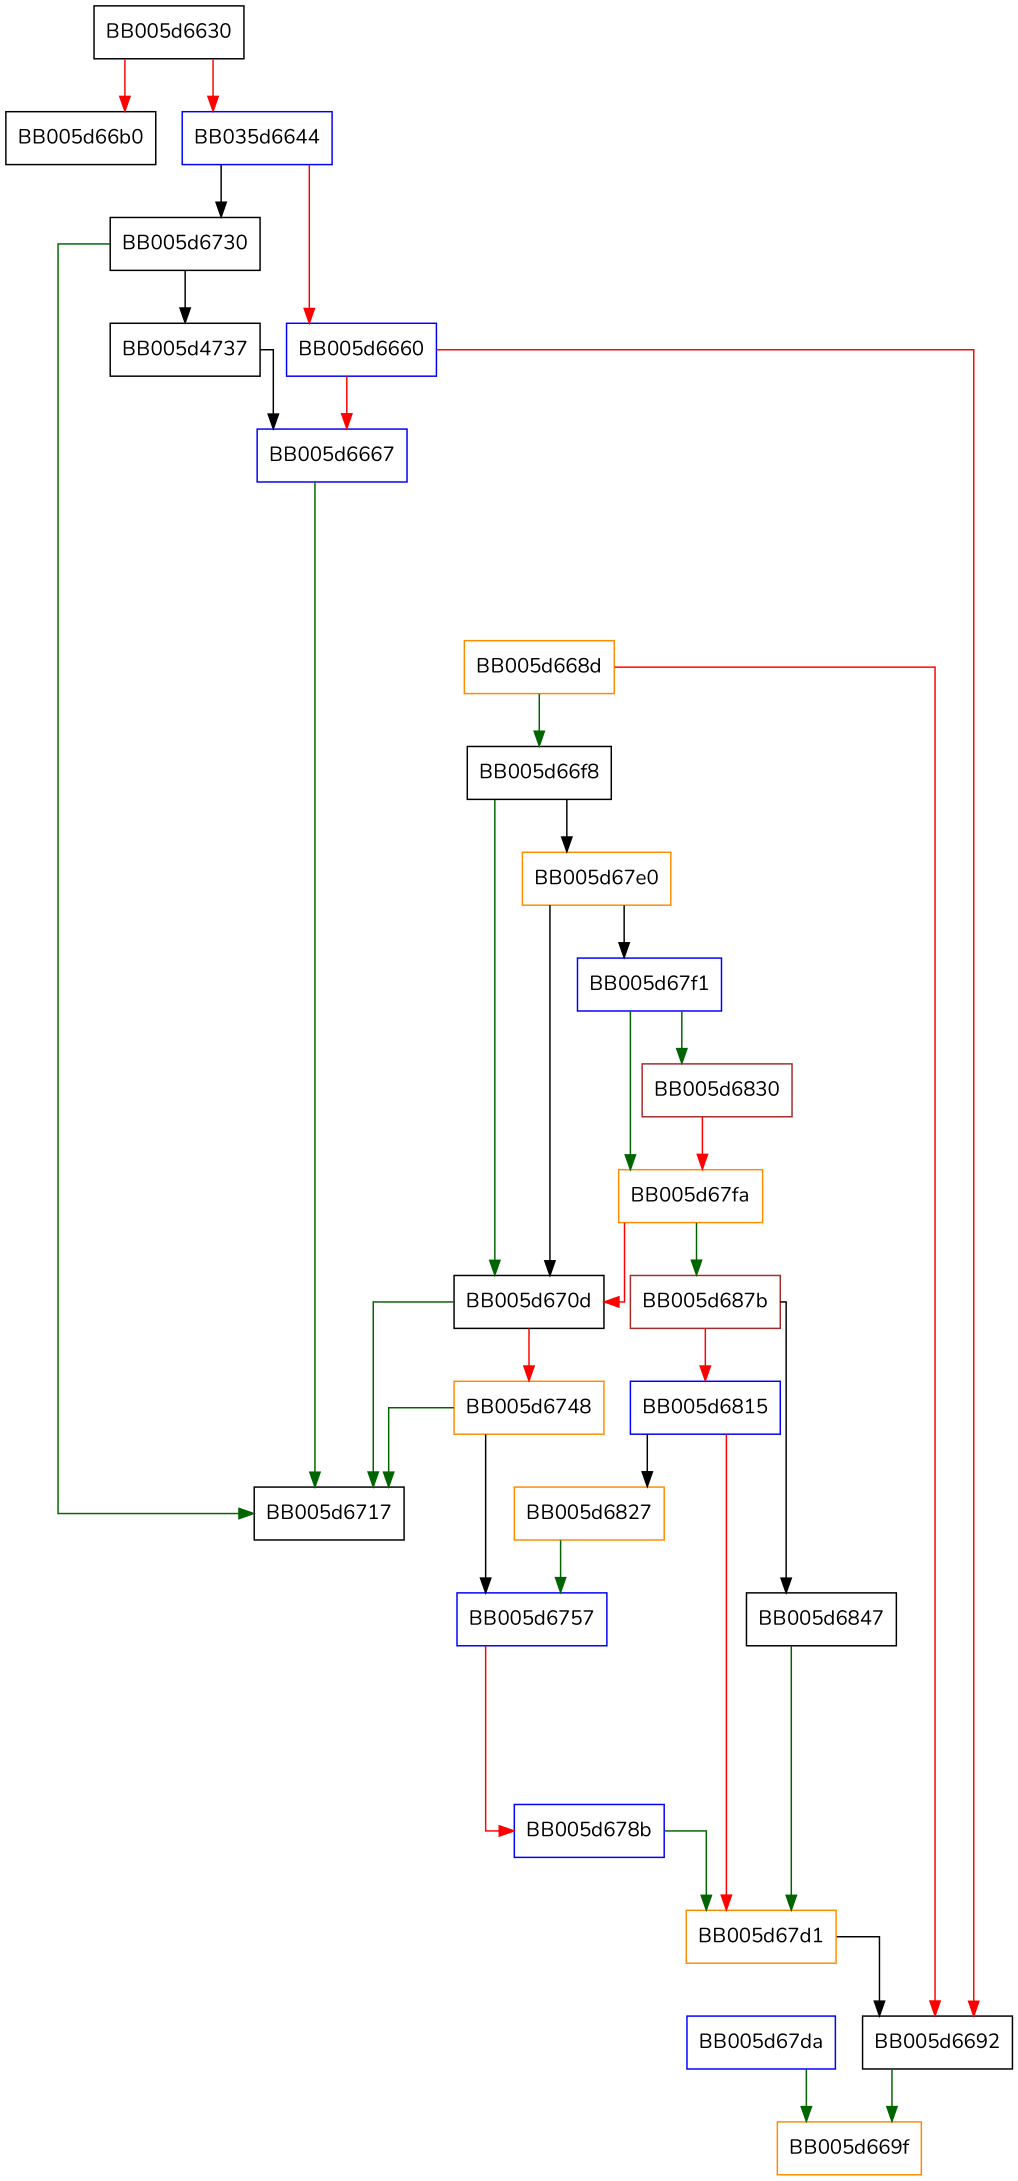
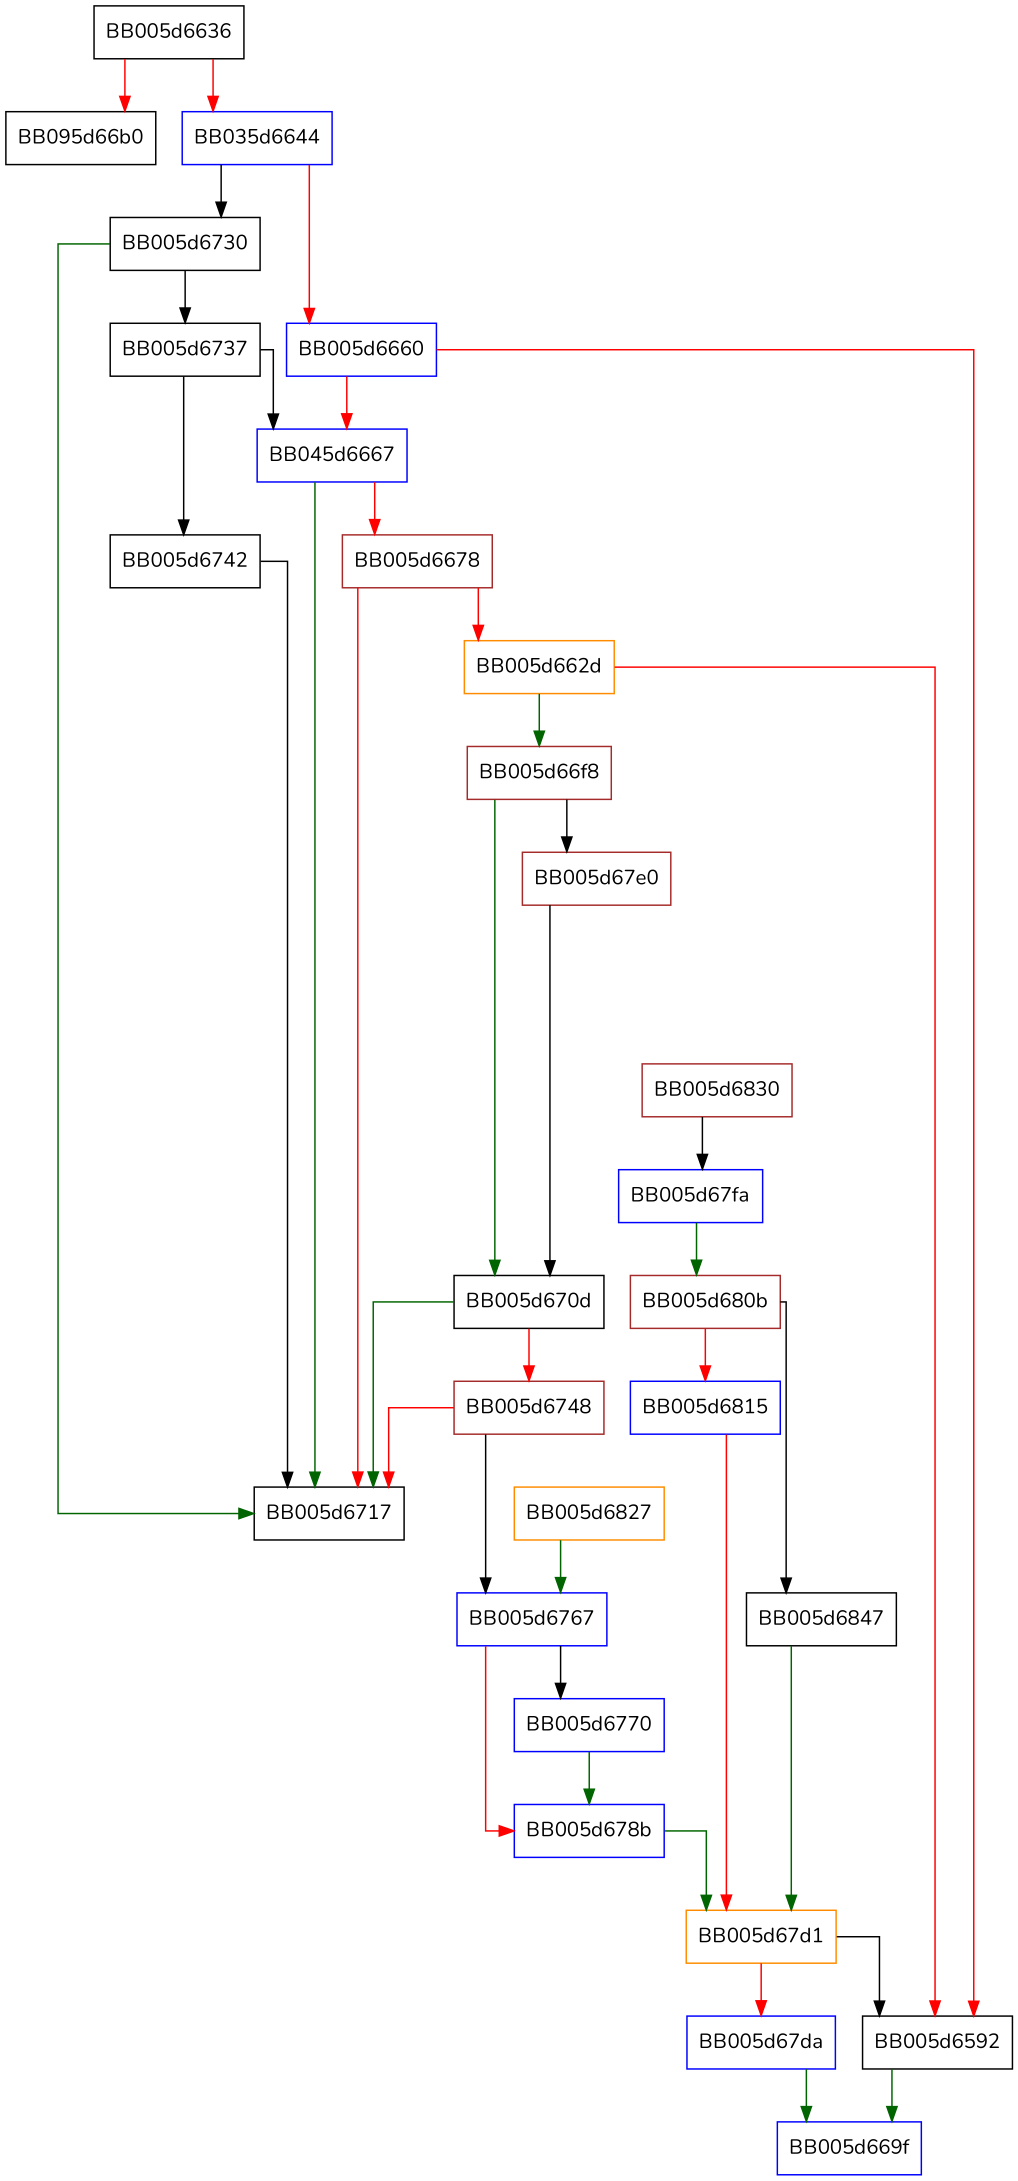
node "BB005d6630": label "BB005d6630" -> "BB005d6636"
node "BB005d66b0": label "BB005d66b0" -> "BB095d66b0"
node "BB005d4737": label "BB005d4737" -> "BB005d6737"
node "BB005d6667": label "BB005d6667" -> "BB045d6667"
node "BB005d6742": added
node "BB005d6678": added
node "BB005d668d": label "BB005d668d" -> "BB005d662d"
node "BB005d66f8": color black -> brown
node "BB005d67e0": color darkorange -> brown
node "BB005d67f1": removed
edge "BB005d6830" -> "BB005d67fa": color red -> black
node "BB005d67fa": color darkorange -> blue
edge "BB005d67fa" -> "BB005d670d": removed
node "BB005d687b": label "BB005d687b" -> "BB005d680b"
edge "BB005d6748" -> "BB005d6717": color darkgreen -> red
node "BB005d6748": color darkorange -> brown
edge "BB005d6815" -> "BB005d6827": removed
node "BB005d6757": label "BB005d6757" -> "BB005d6767"
node "BB005d6770": added
edge "BB005d67d1" -> "BB005d67da": added
node "BB005d6692": label "BB005d6692" -> "BB005d6592"
node "BB005d669f": color darkorange -> blue
